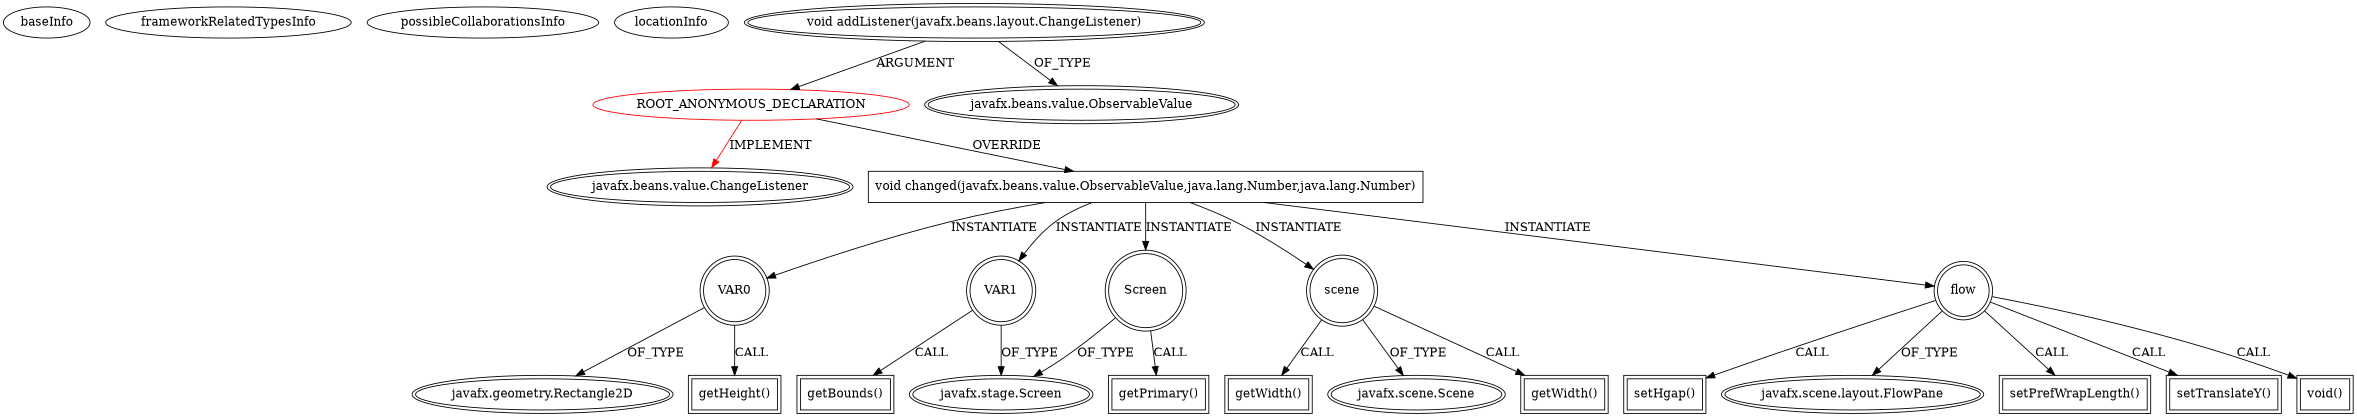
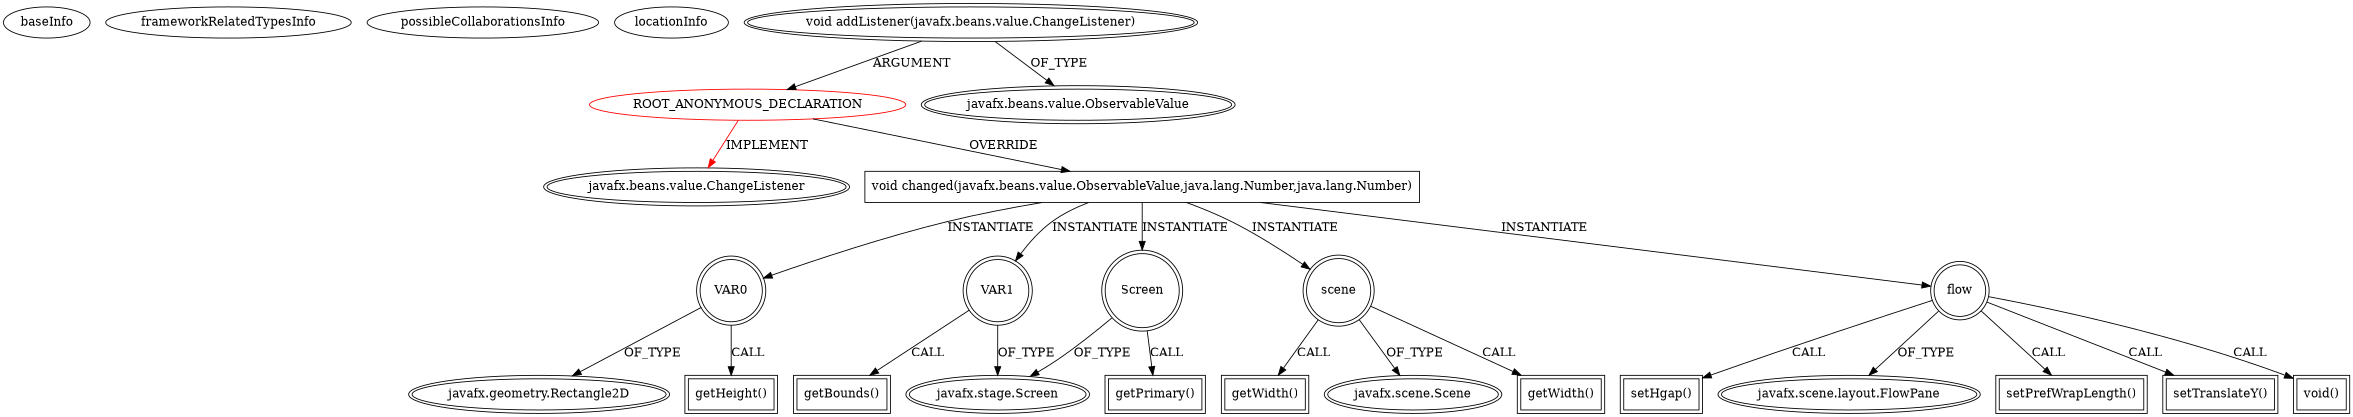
node "void addListener(javafx.beans.layout.ChangeListener)": label "void addListener(javafx.beans.layout.ChangeListener)" -> "void addListener(javafx.beans.value.ChangeListener)"
